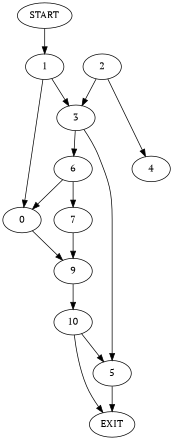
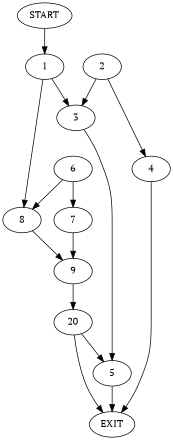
edge "3" -> "6": removed
node "0": label "0" -> "8"
edge "4" -> "EXIT": added
node "10": label "10" -> "20"
